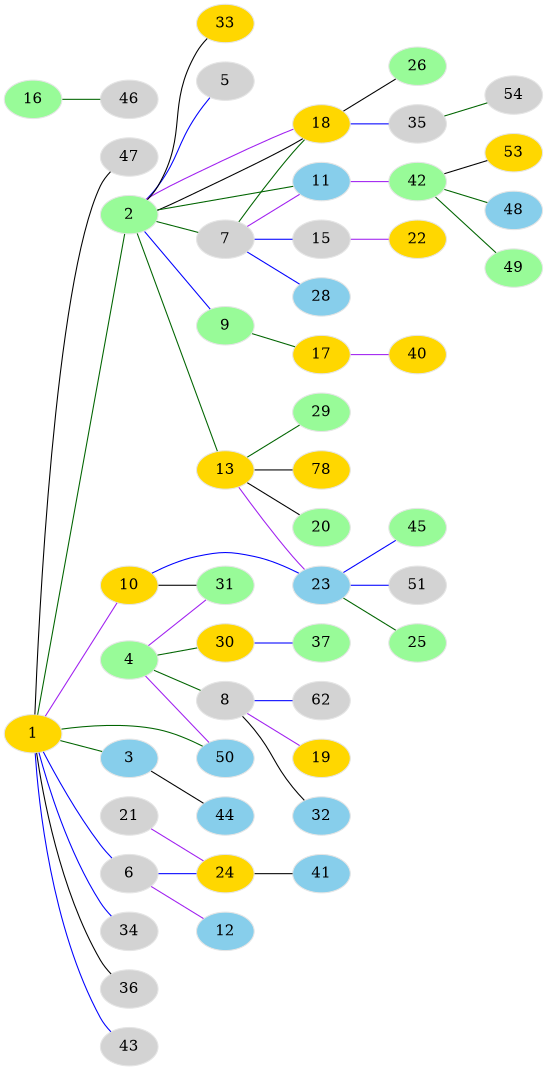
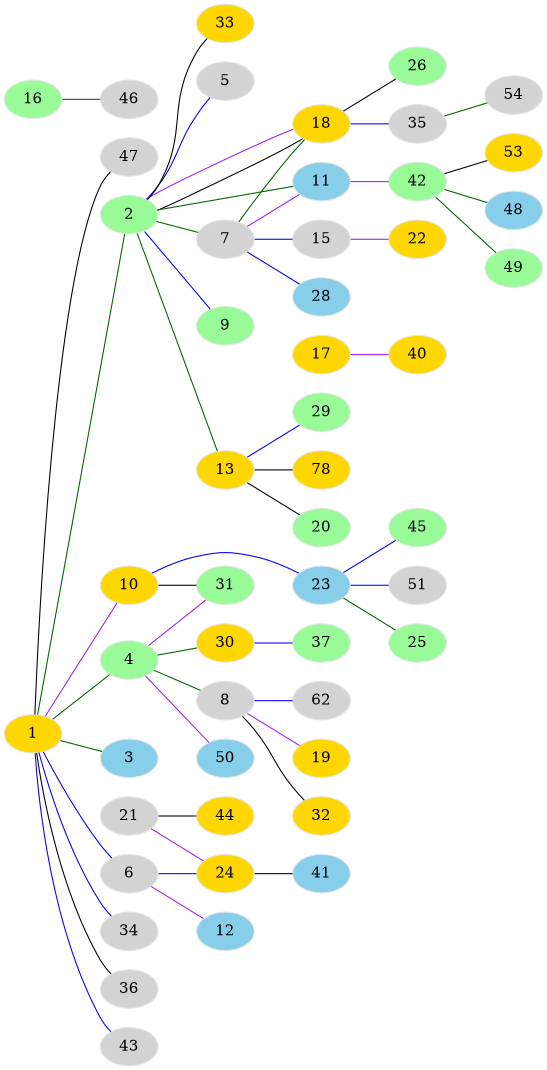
edge "9" -- "17": removed
edge "29" -- "13": color darkgreen -> blue
edge "13" -- "23": removed
edge "1" -- "50": now "1" -- "4"
edge "3" -- "44": now "21" -- "44"
node "44": fillcolor skyblue -> gold
node "32": fillcolor skyblue -> gold
